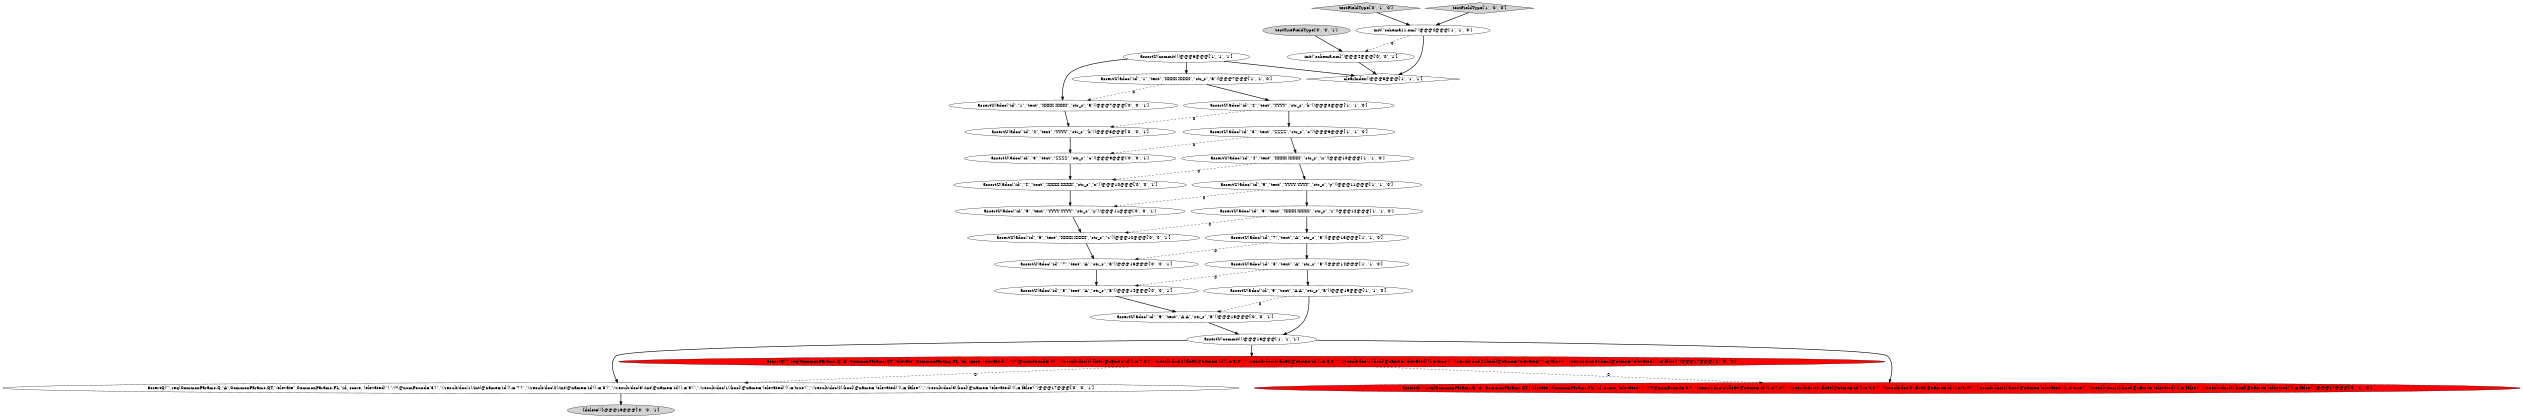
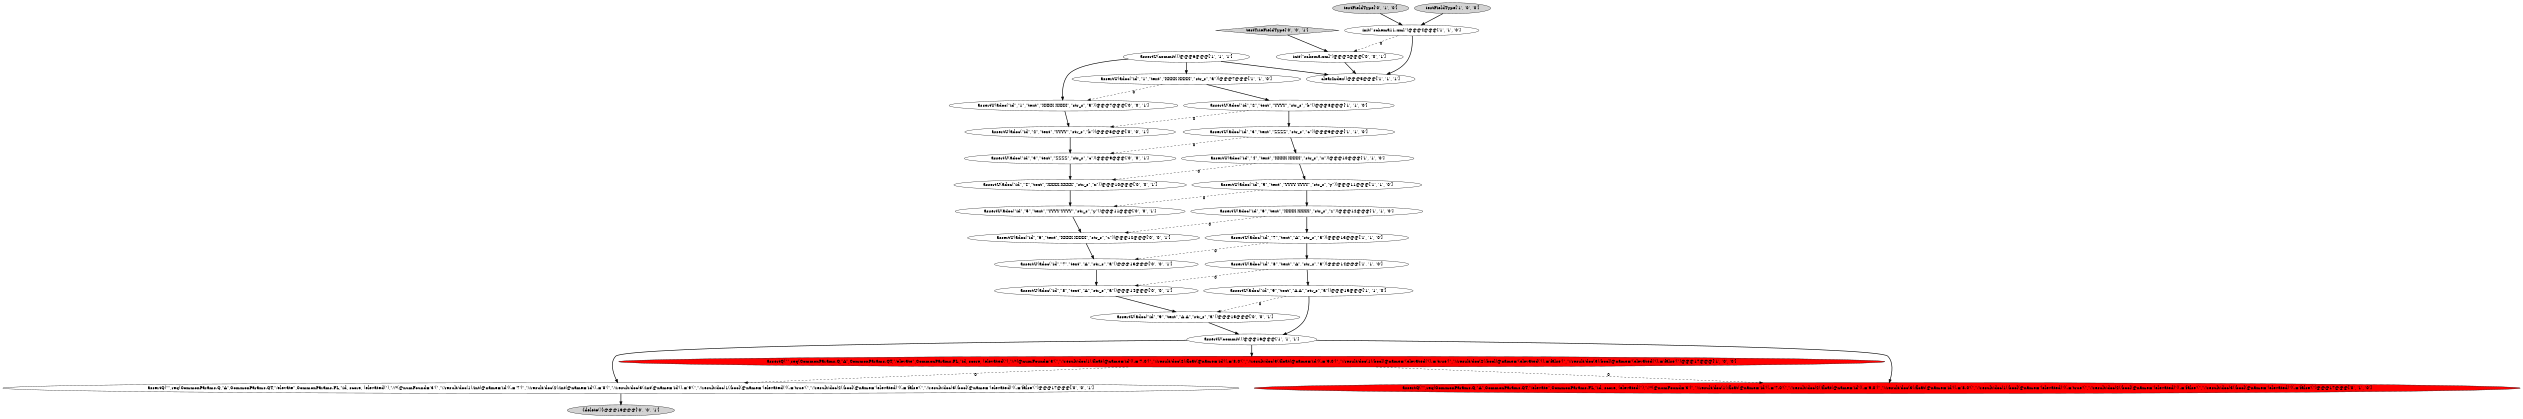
node "testFieldType['0', '1', '0']": shape diamond -> ellipse
node "testFieldType['1', '0', '0']": shape diamond -> ellipse
node "testTrieFieldType['0', '0', '1']": shape ellipse -> diamond
node "clearIndex()@@@5@@@['1', '1', '1']": shape diamond -> ellipse
